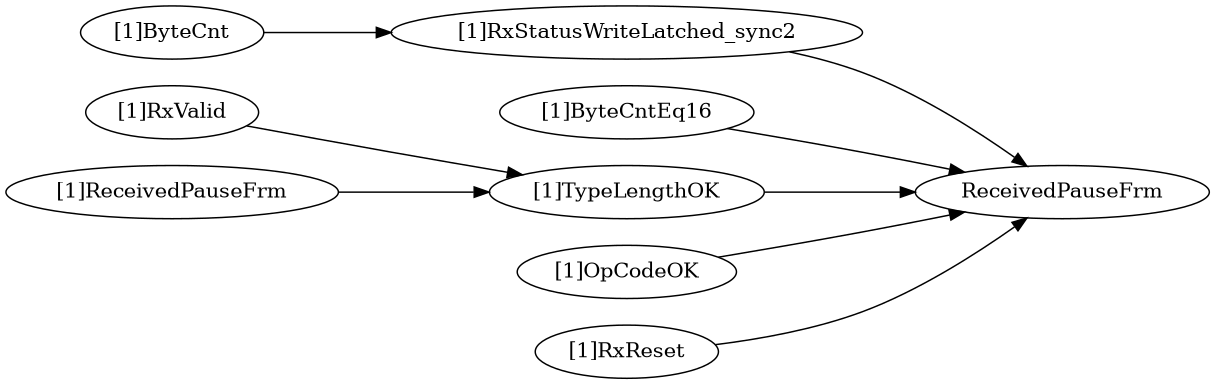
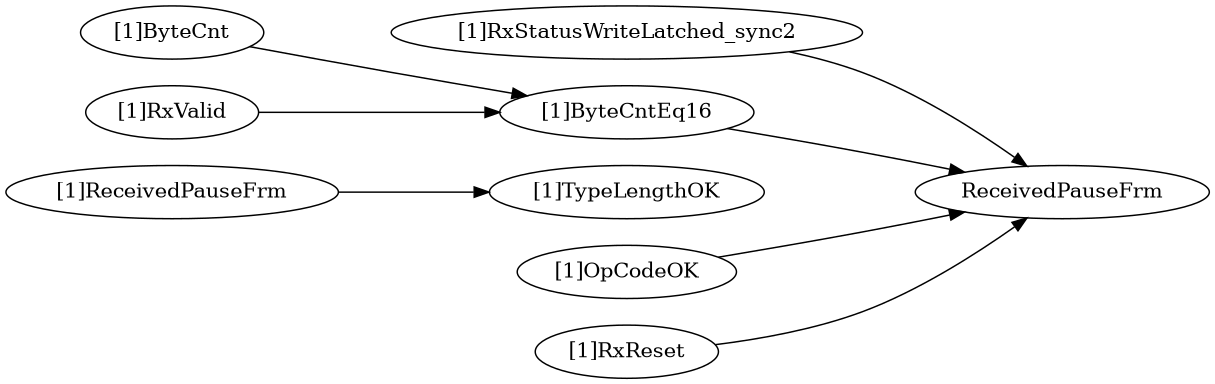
edge "[1]ByteCnt" -> "[1]RxStatusWriteLatched_sync2": now "[1]ByteCnt" -> "[1]ByteCntEq16"
edge "[1]RxValid" -> "[1]TypeLengthOK": now "[1]RxValid" -> "[1]ByteCntEq16"
edge "[1]TypeLengthOK" -> "ReceivedPauseFrm": removed
